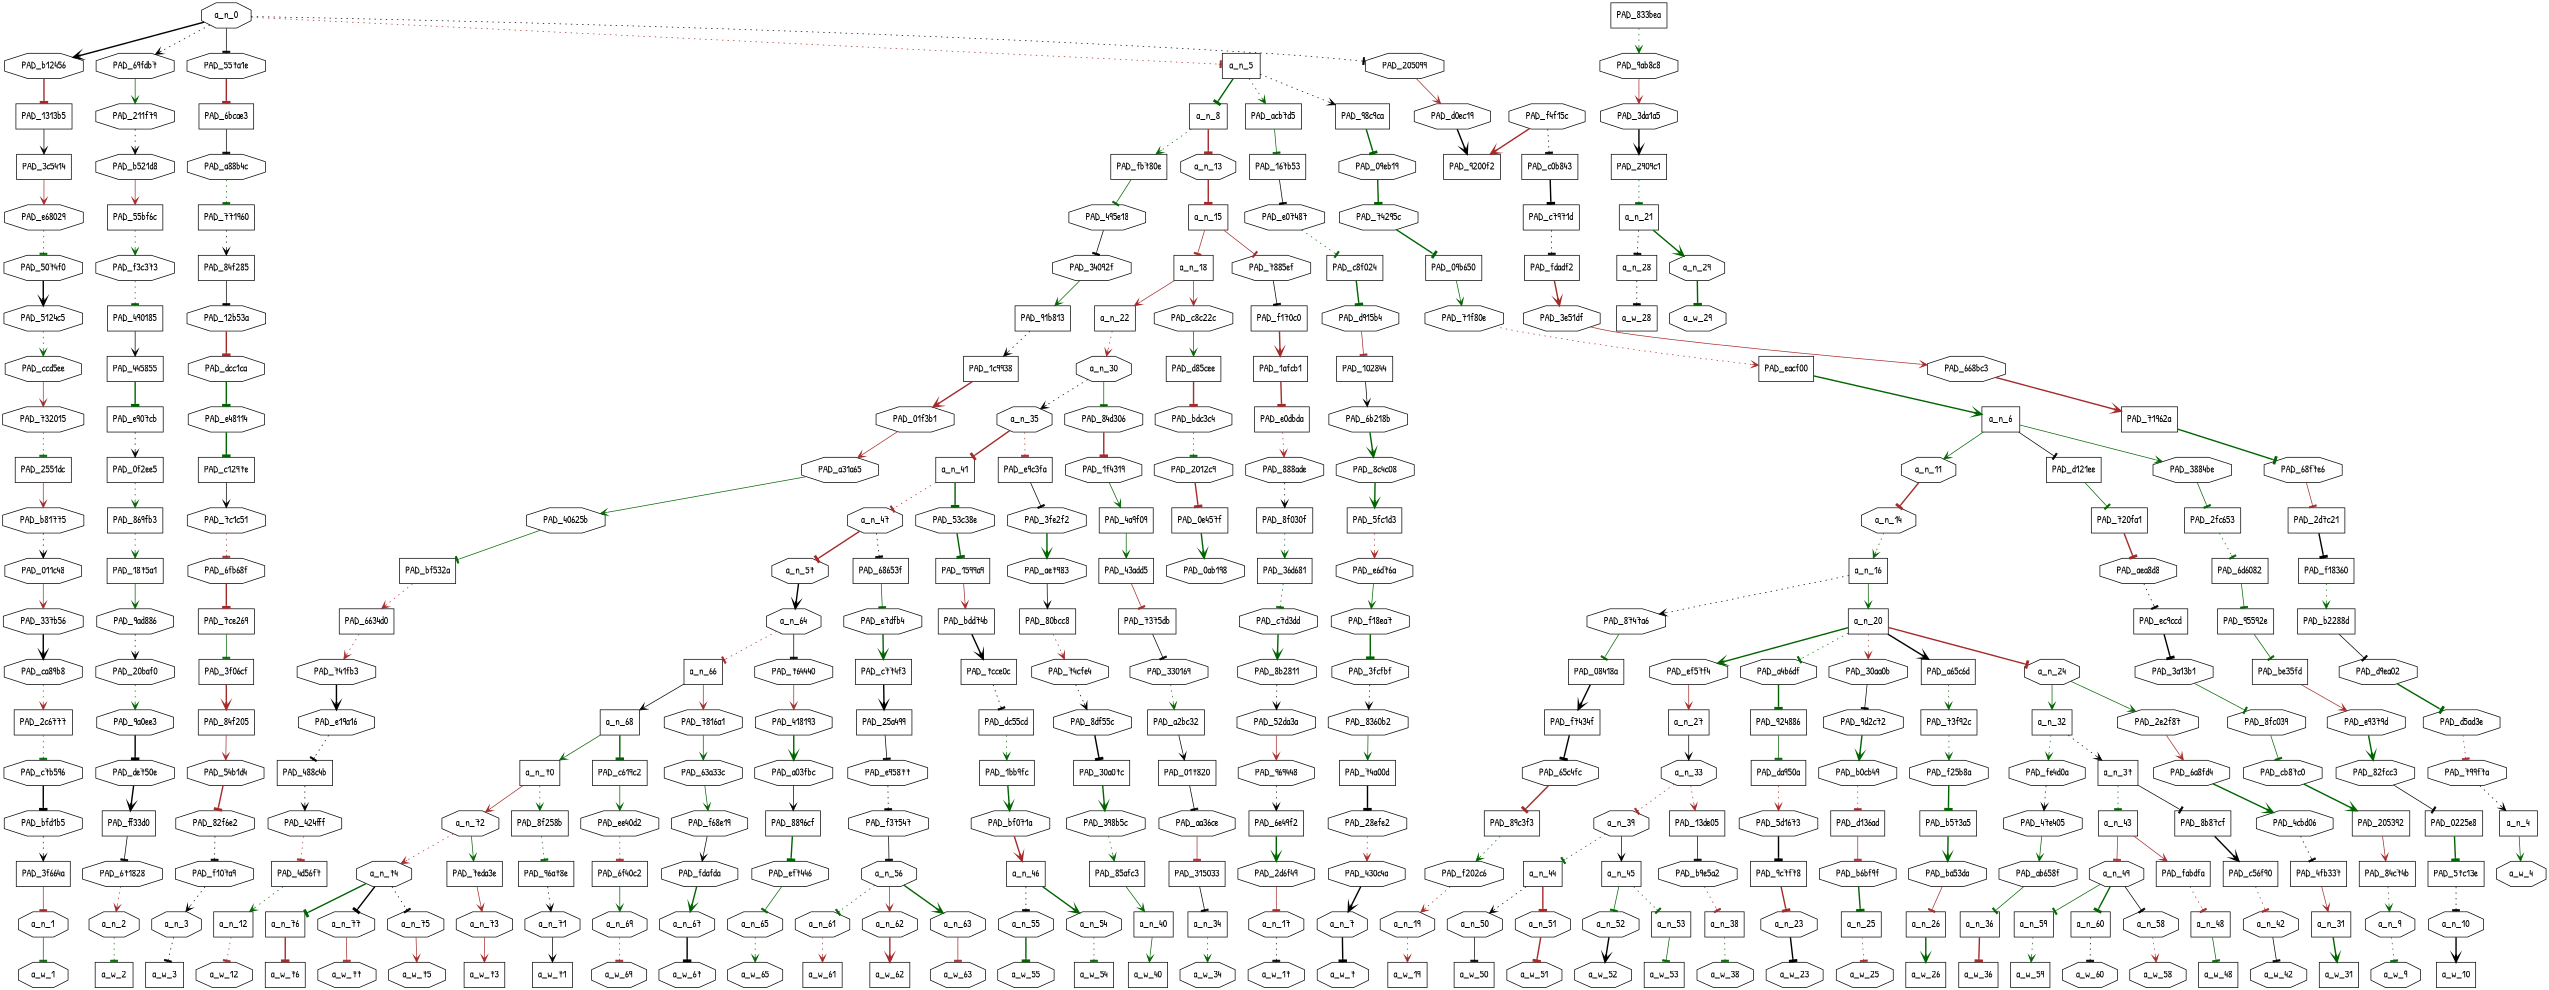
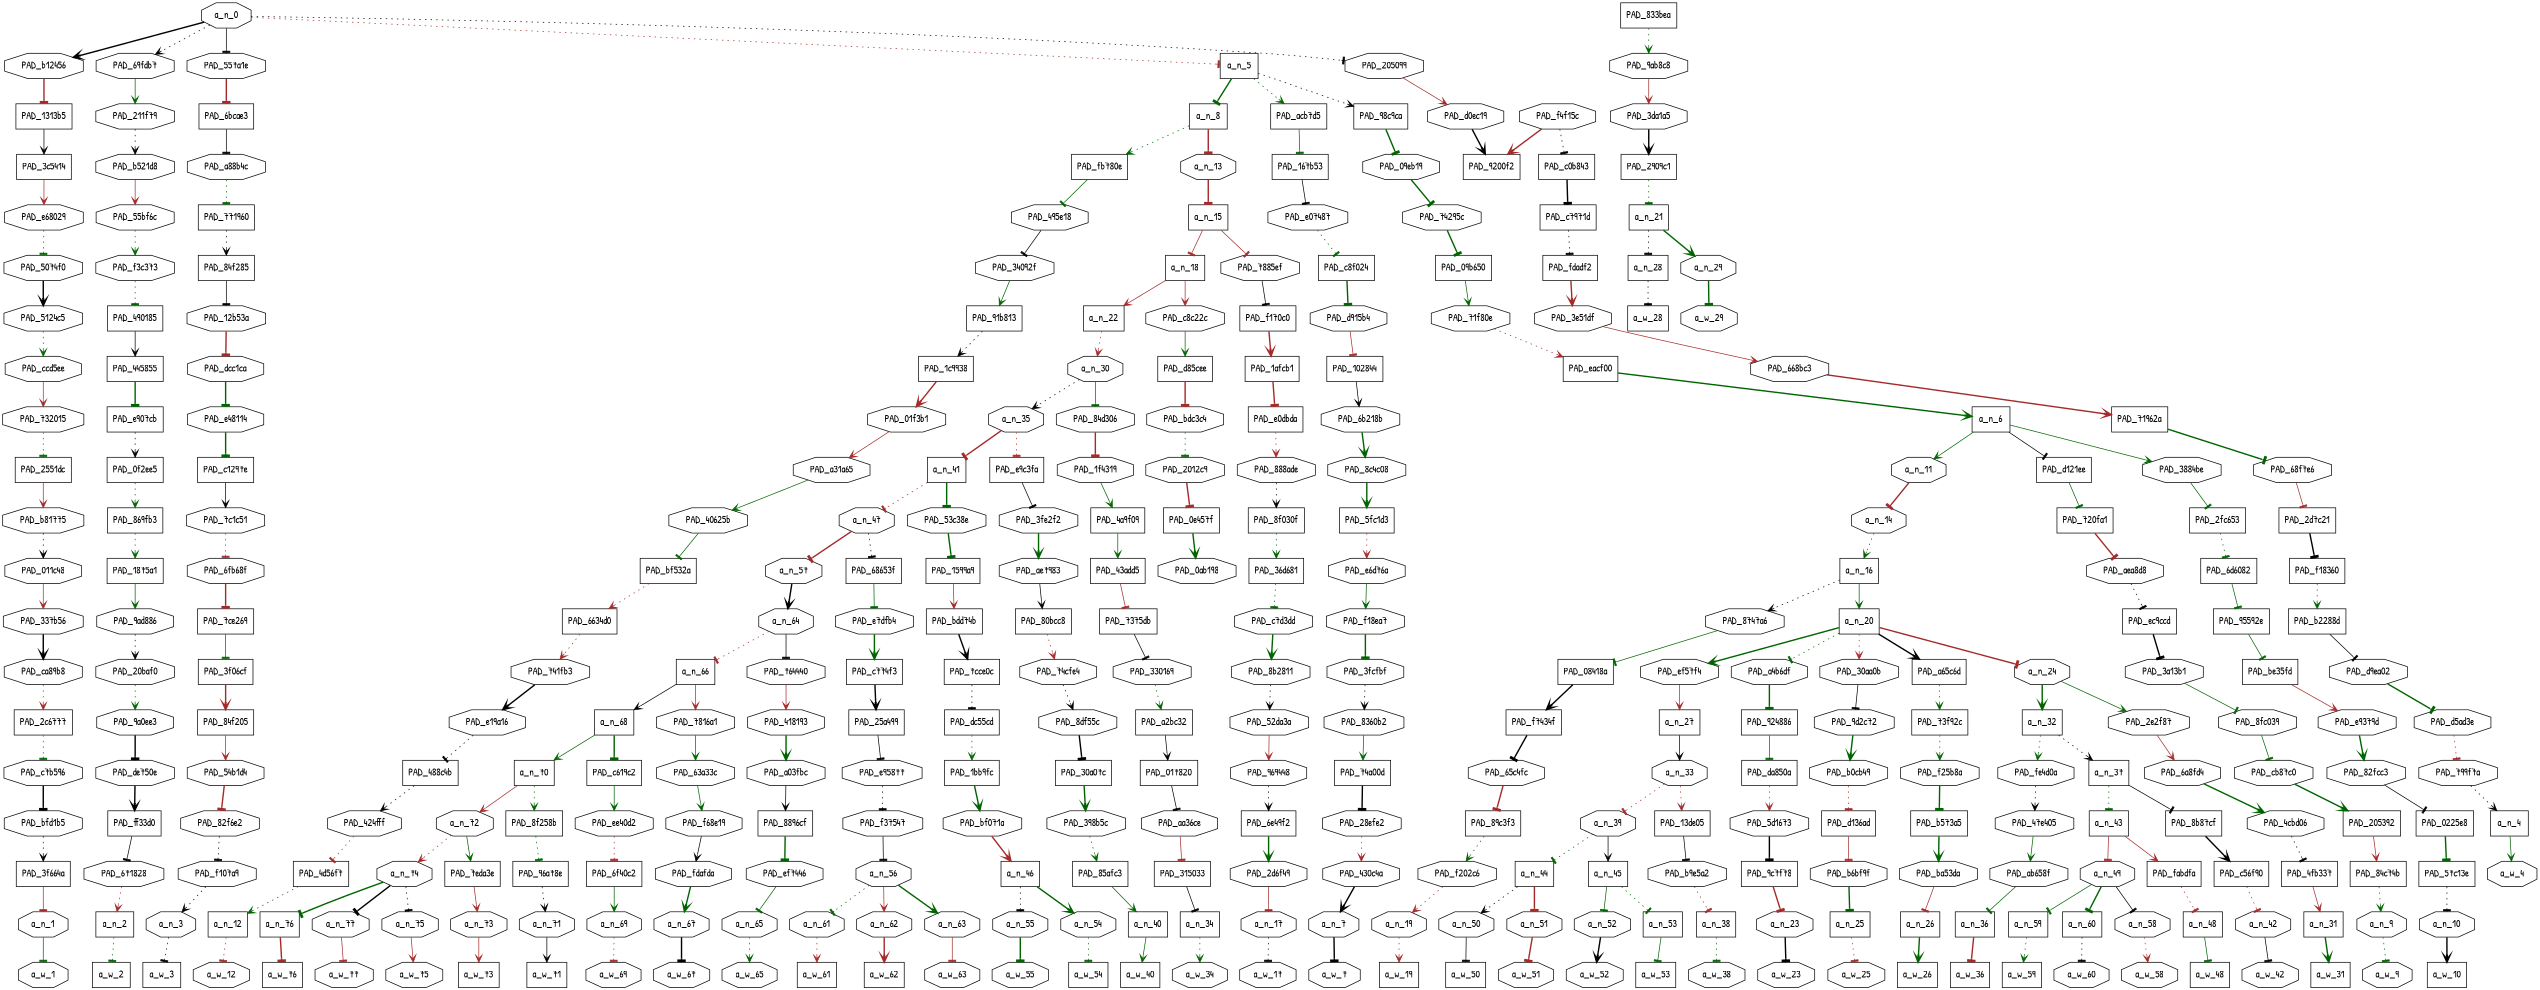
node "PAD_55bf6c": shape box -> octagon
edge "a_n_24" -> "a_n_32": style solid -> bold
node "PAD_da950a": label "PAD_da950a" -> "PAD_da850a"
node "a_n_2": shape octagon -> box
